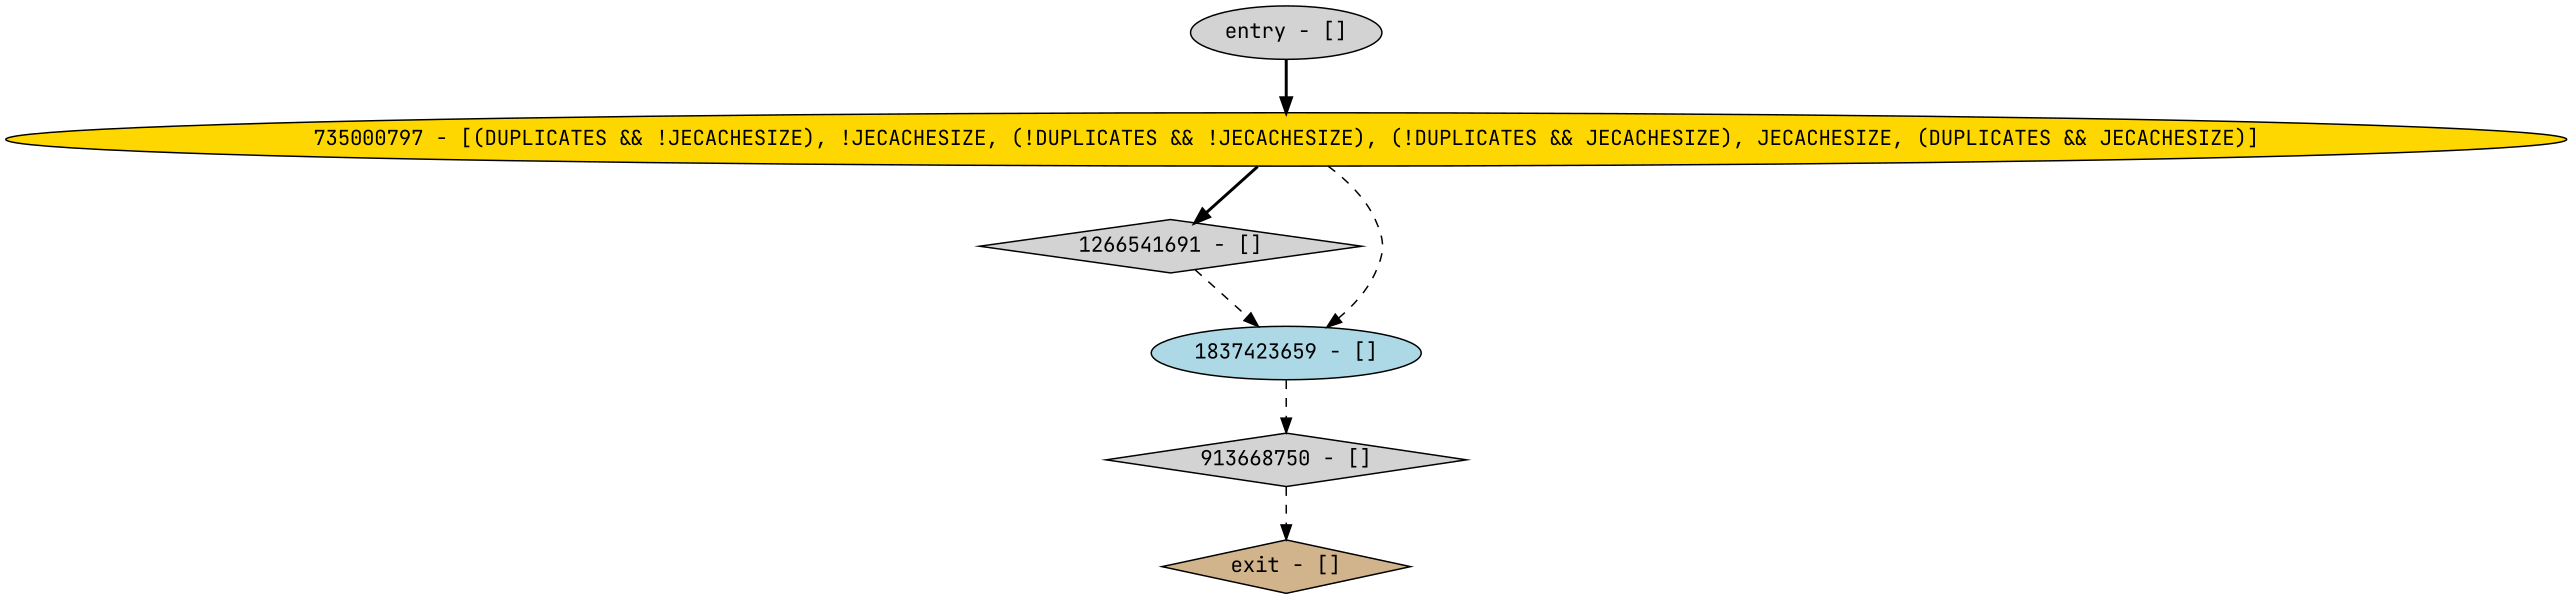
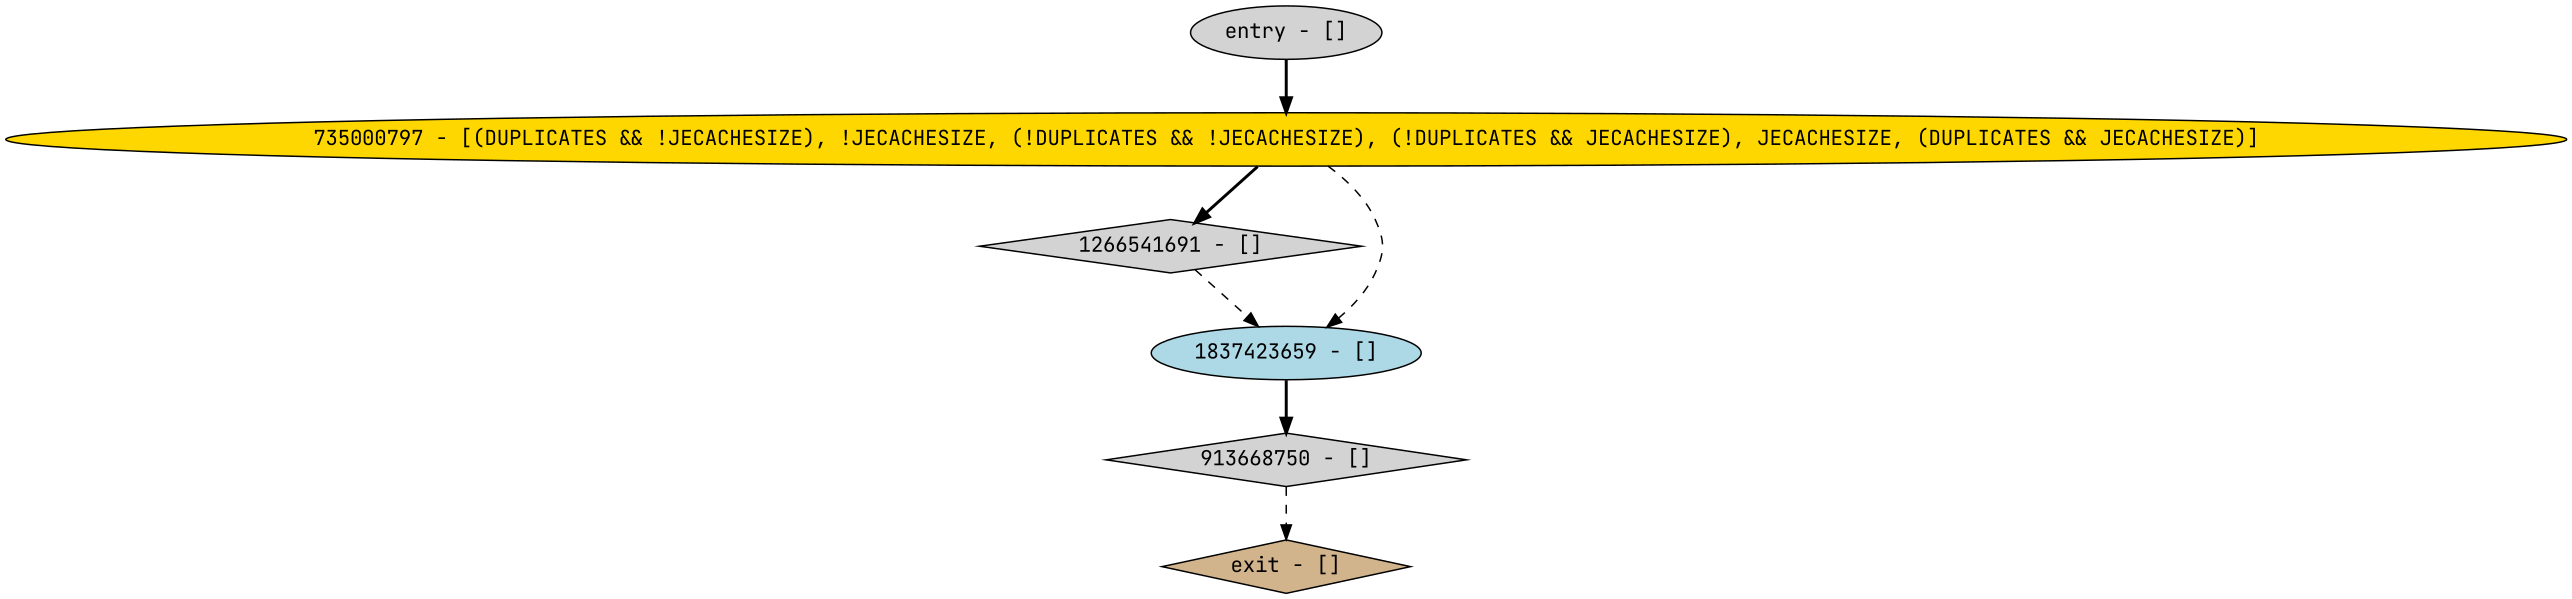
edge "1837423659 - []" -> "913668750 - []": style dashed -> bold
